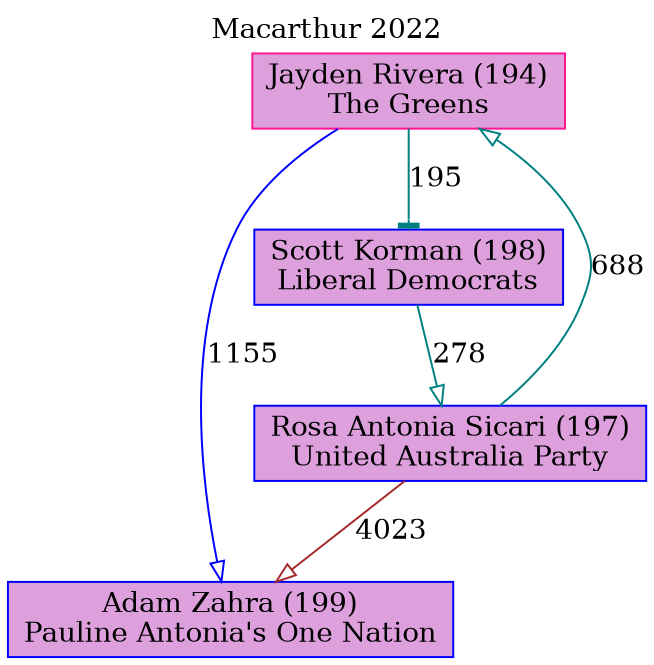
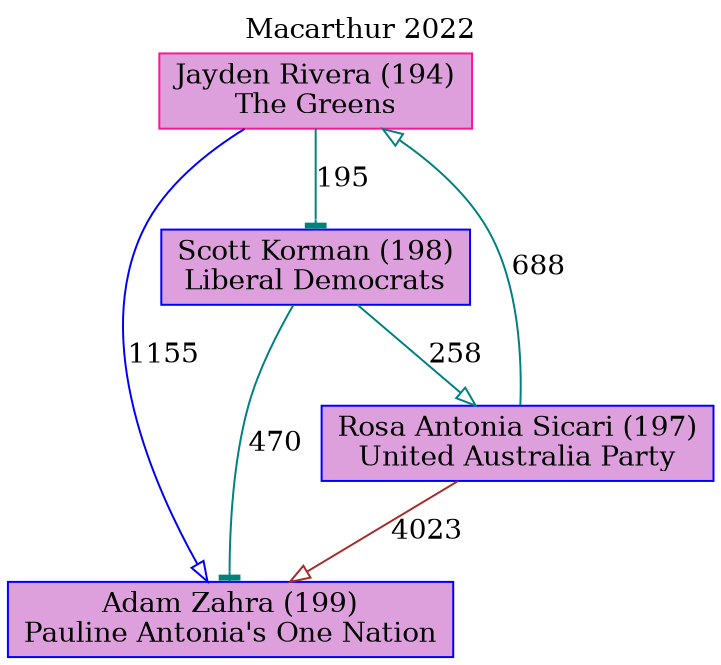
edge "Scott Korman (198) Liberal Democrats" -> "Rosa Antonia Sicari (197) United Australia Party": label "278" -> "258"
edge "Scott Korman (198) Liberal Democrats" -> "Adam Zahra (199) Pauline Antonia's One Nation": added, label "470"
